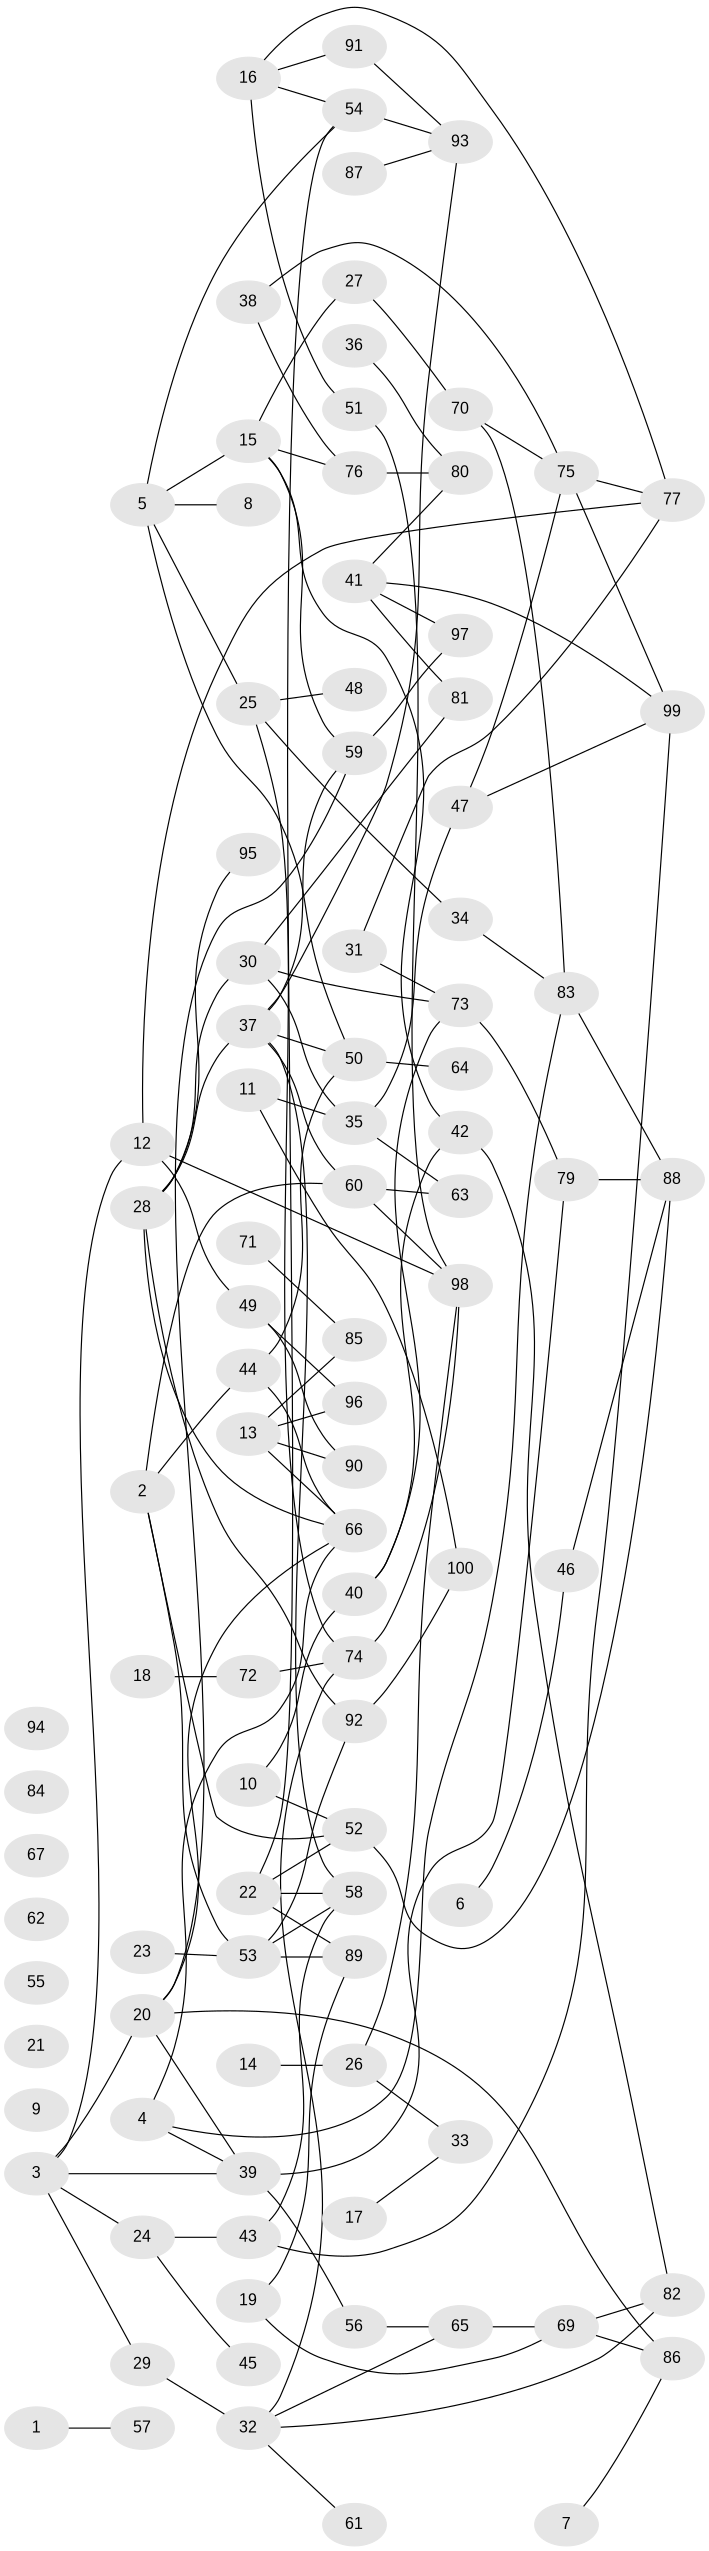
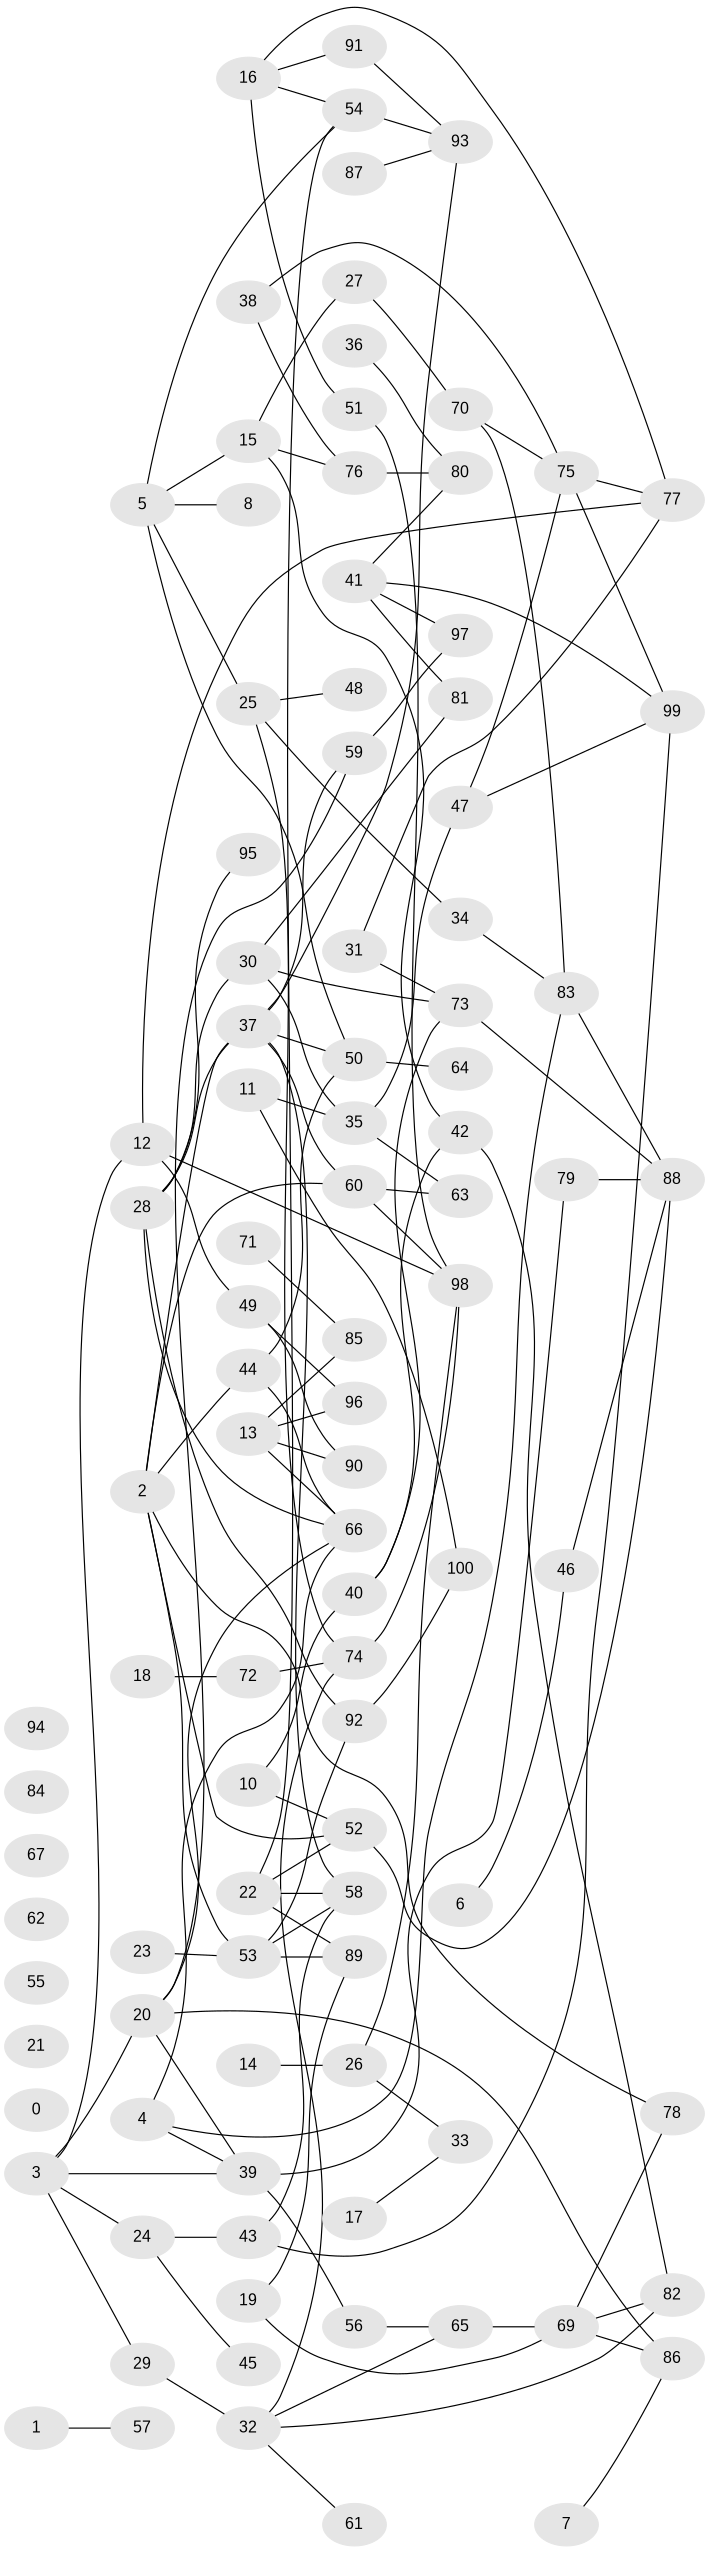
edge "15" -- "59": removed
edge "73" -- "79": now "73" -- "88"
edge "37" -- "2": added
node "9": label "9" -> "0"
node "78": added
